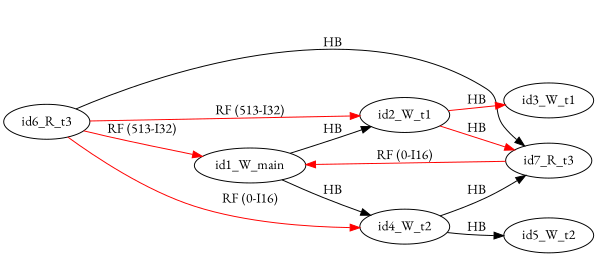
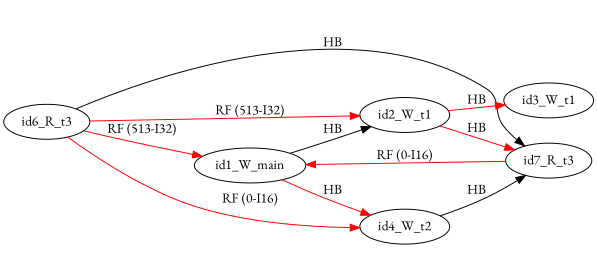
edge "id1_W_main" -> "id4_W_t2": color black -> red
node "id5_W_t2": removed
